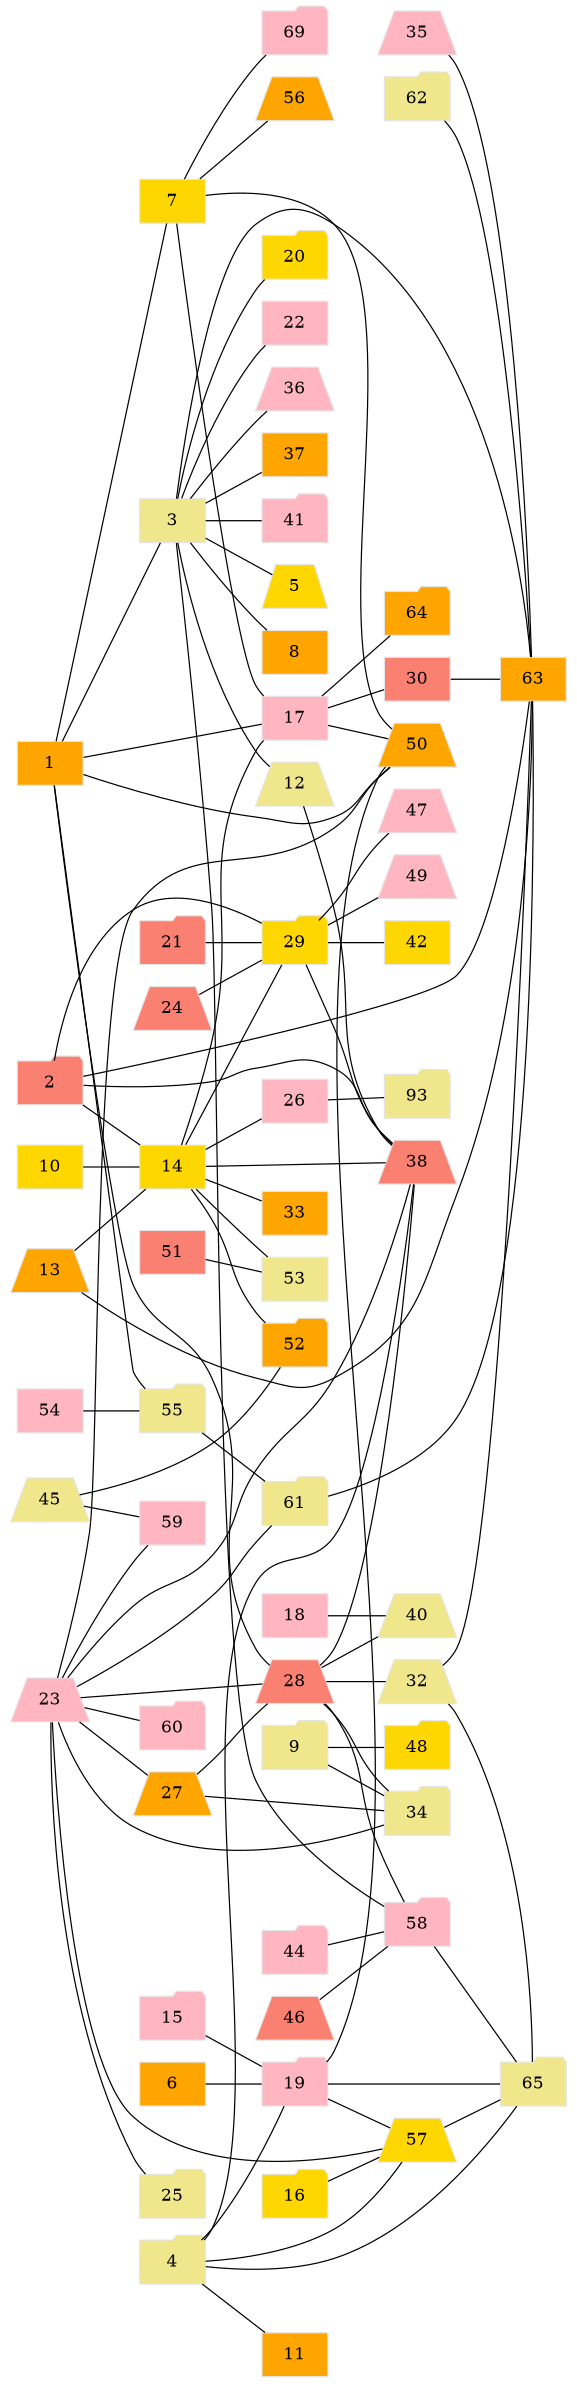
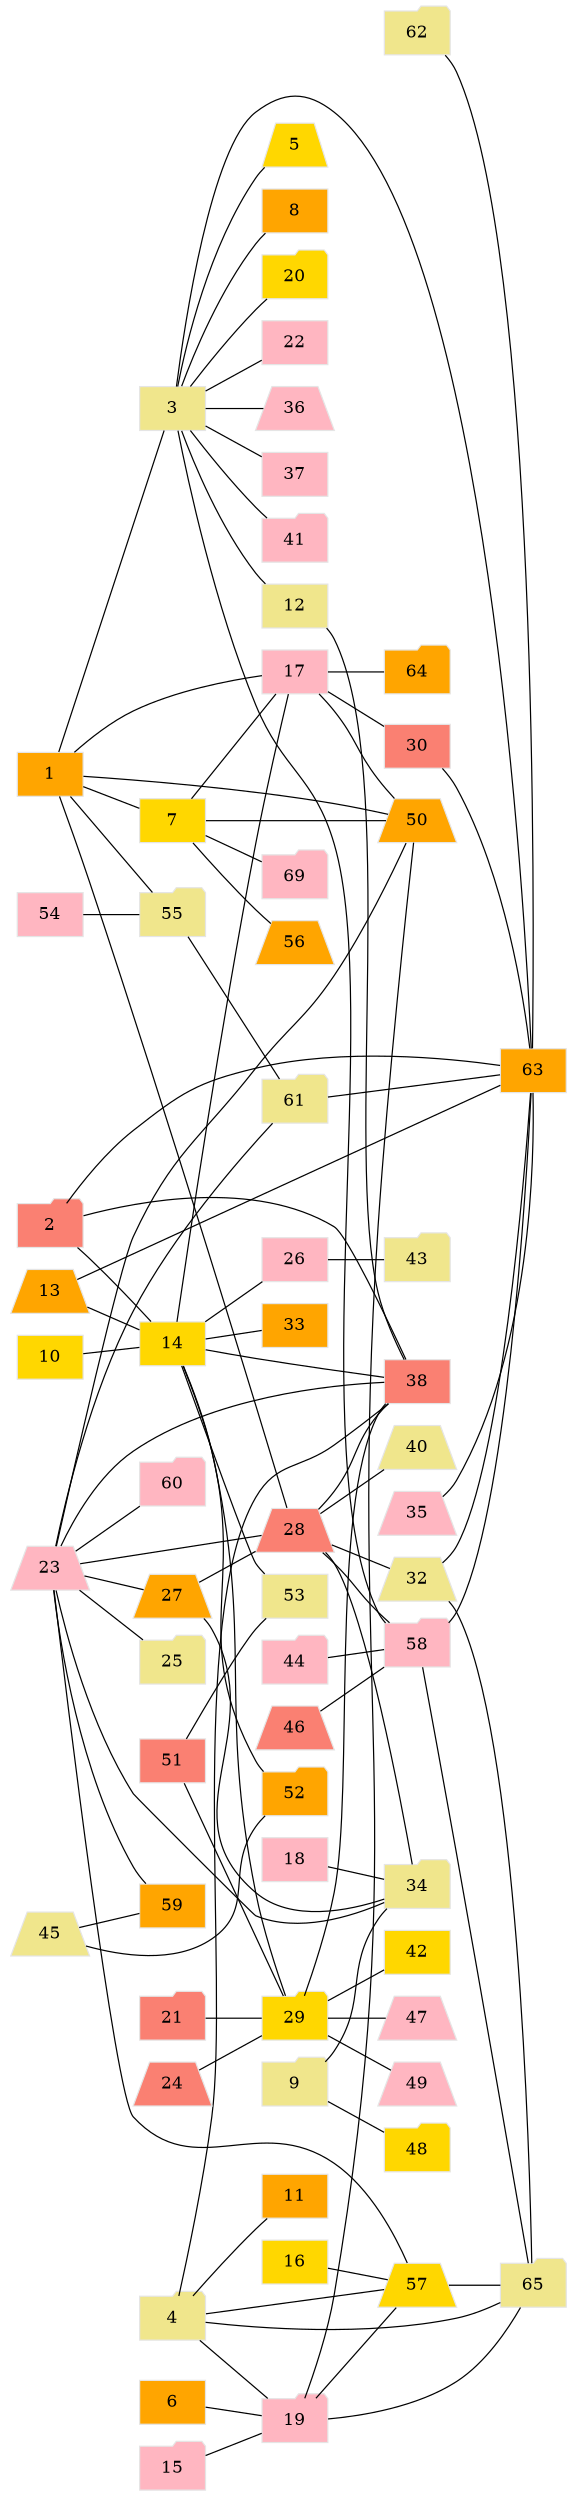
node "37": fillcolor orange -> lightpink
node "12": shape trapezium -> box
edge "29" -- "2": now "29" -- "51"
node "93": label "93" -> "43"
node "38": shape trapezium -> box
edge "63" -- "58": added
node "59": fillcolor lightpink -> orange
edge "18" -- "40": now "18" -- "34"
node "16": shape folder -> box
